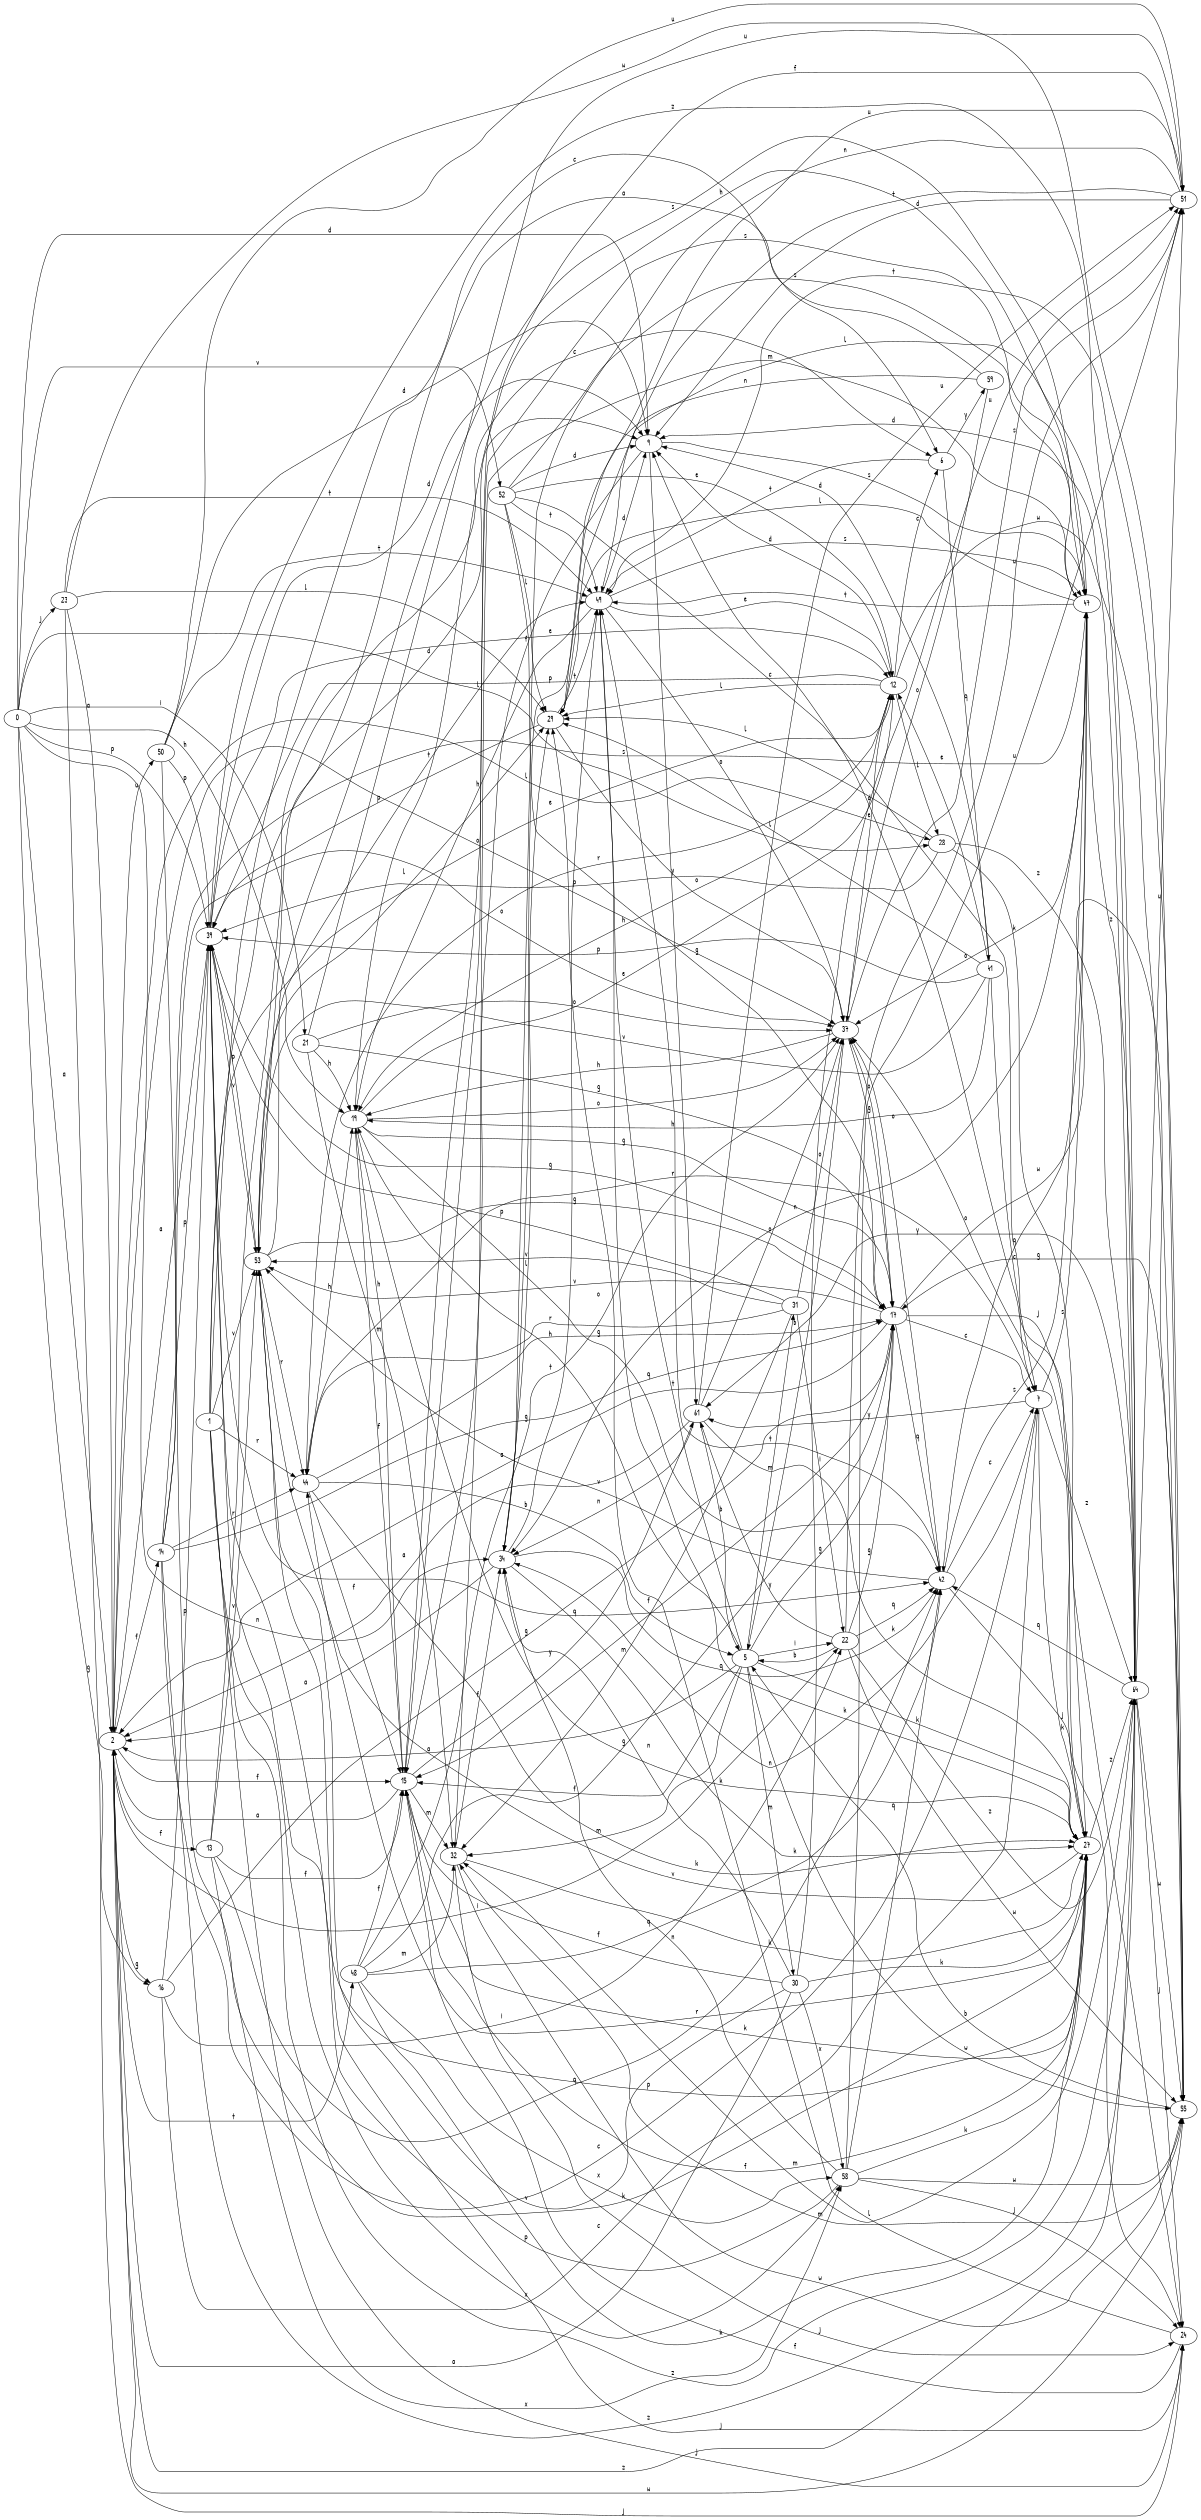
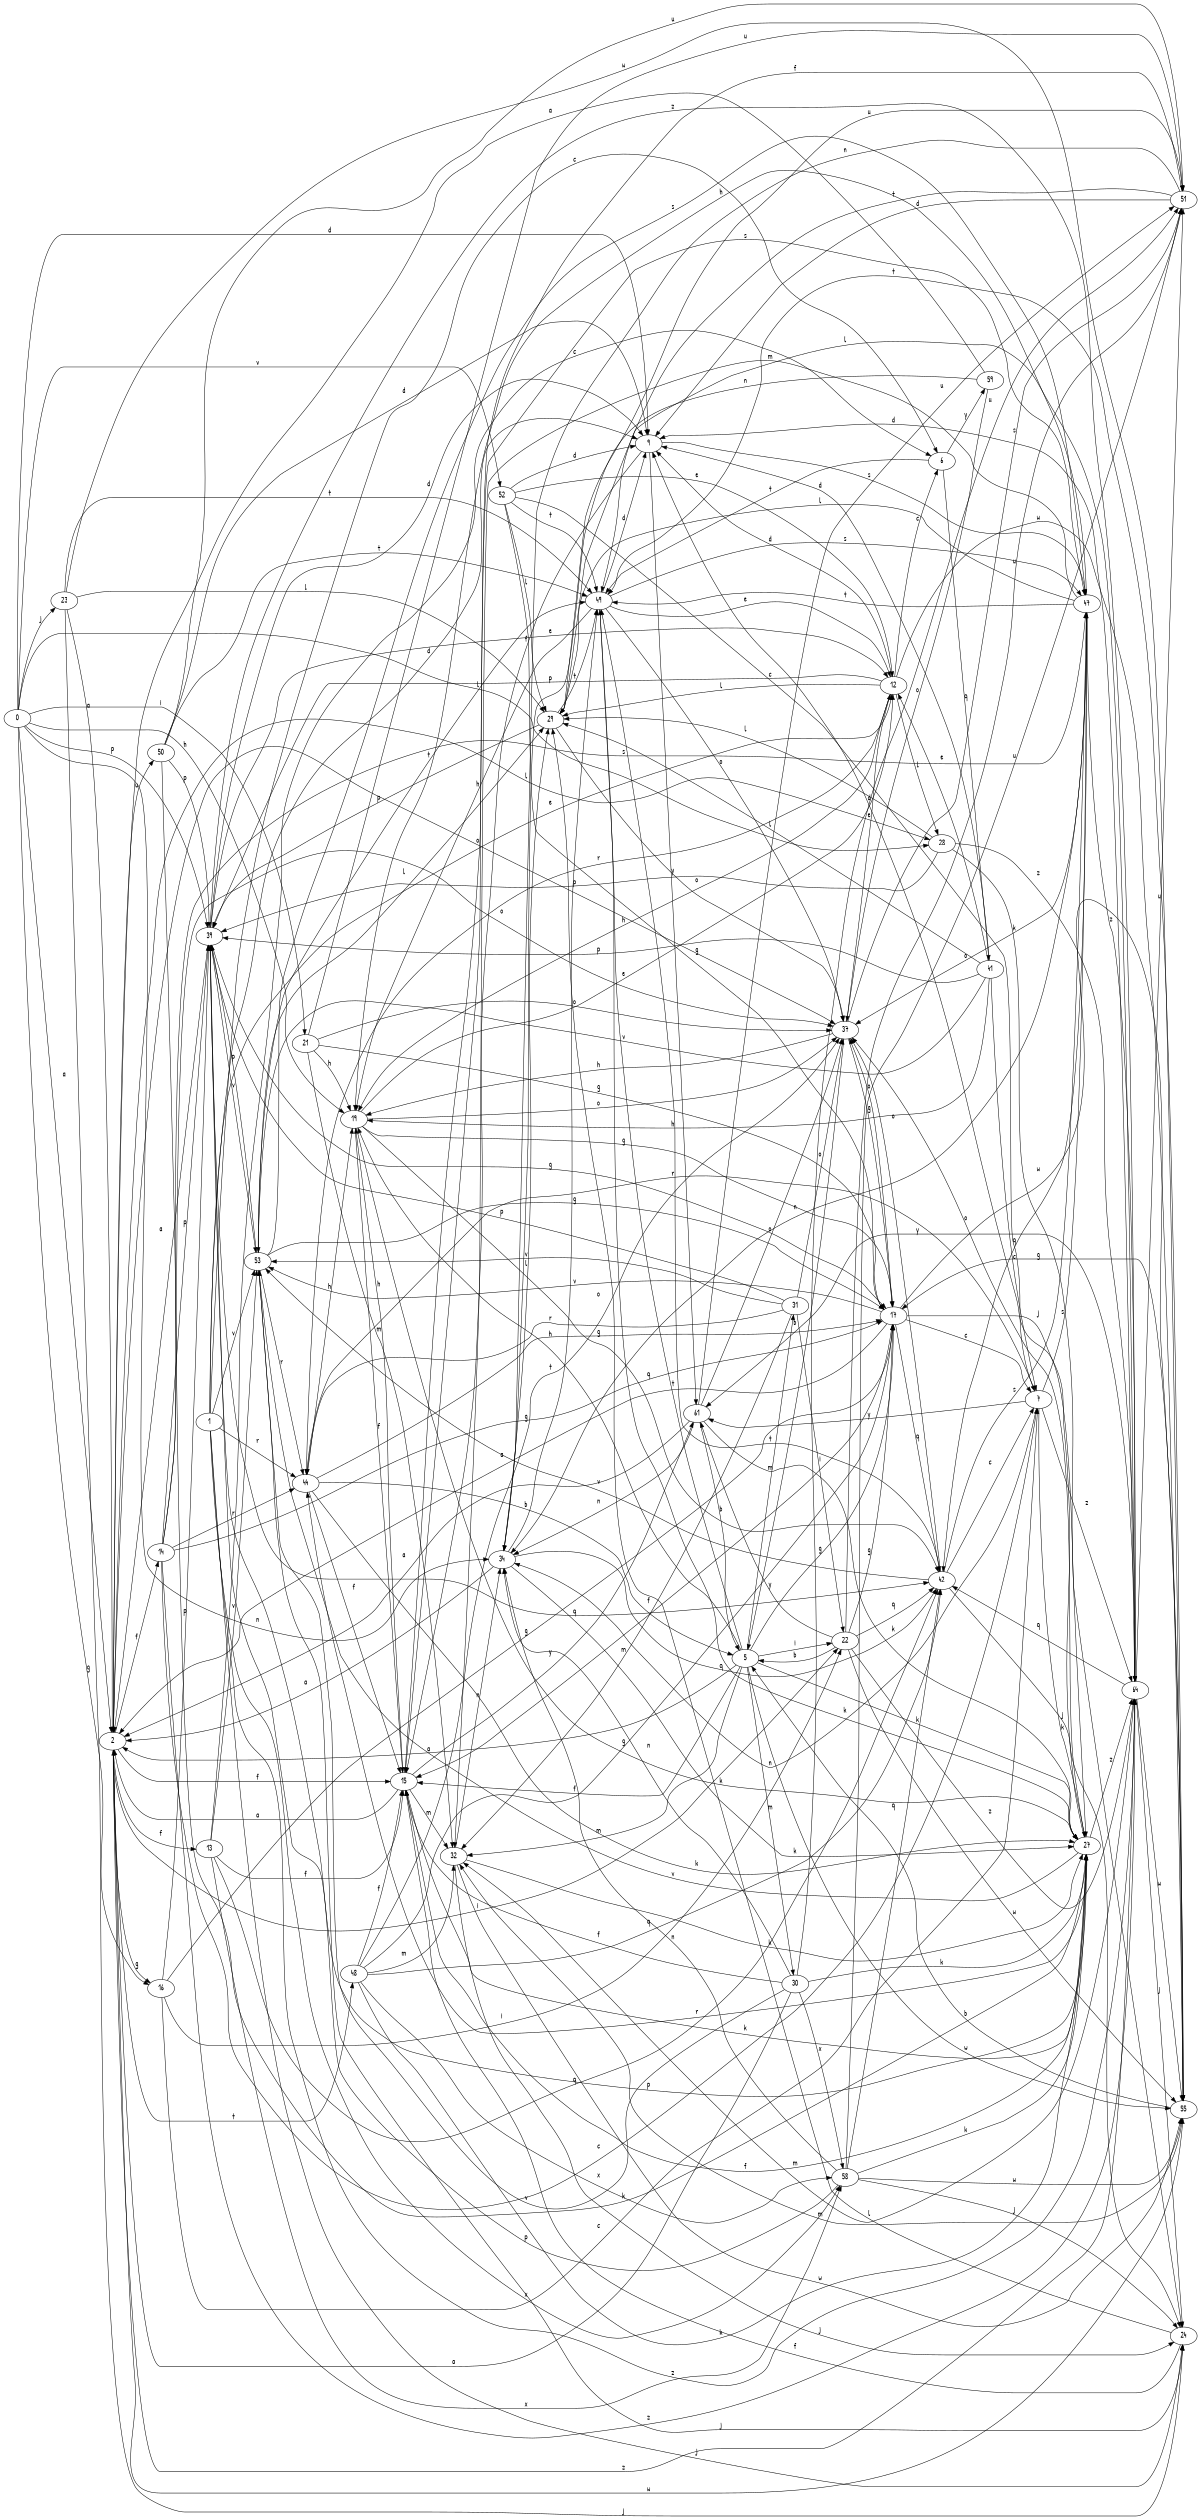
edge "52" -> "47": removed, label "s"
edge "59" -> "53": now "59" -> "2"
edge "32" -> "34": label "f" -> "n"
